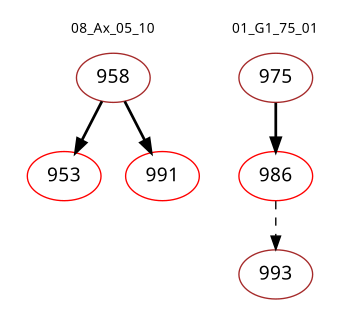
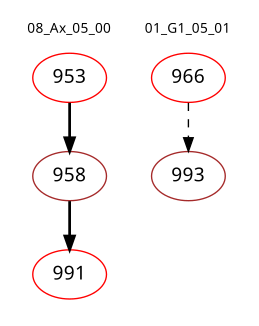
cluster "08_Ax_05_10": label "08_Ax_05_10" -> "08_Ax_05_00"
cluster "01_G1_75_01": label "01_G1_75_01" -> "01_G1_05_01"
node "975": removed
edge "958" -> "953": reversed
node "986": label "986" -> "966"
